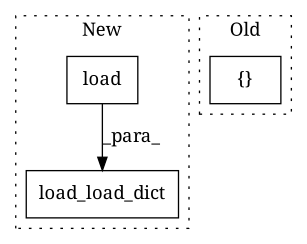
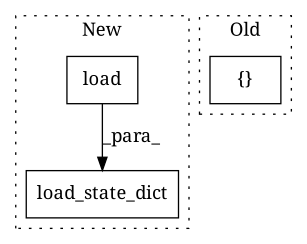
node "load_load_dict": label "load_load_dict" -> "load_state_dict"
